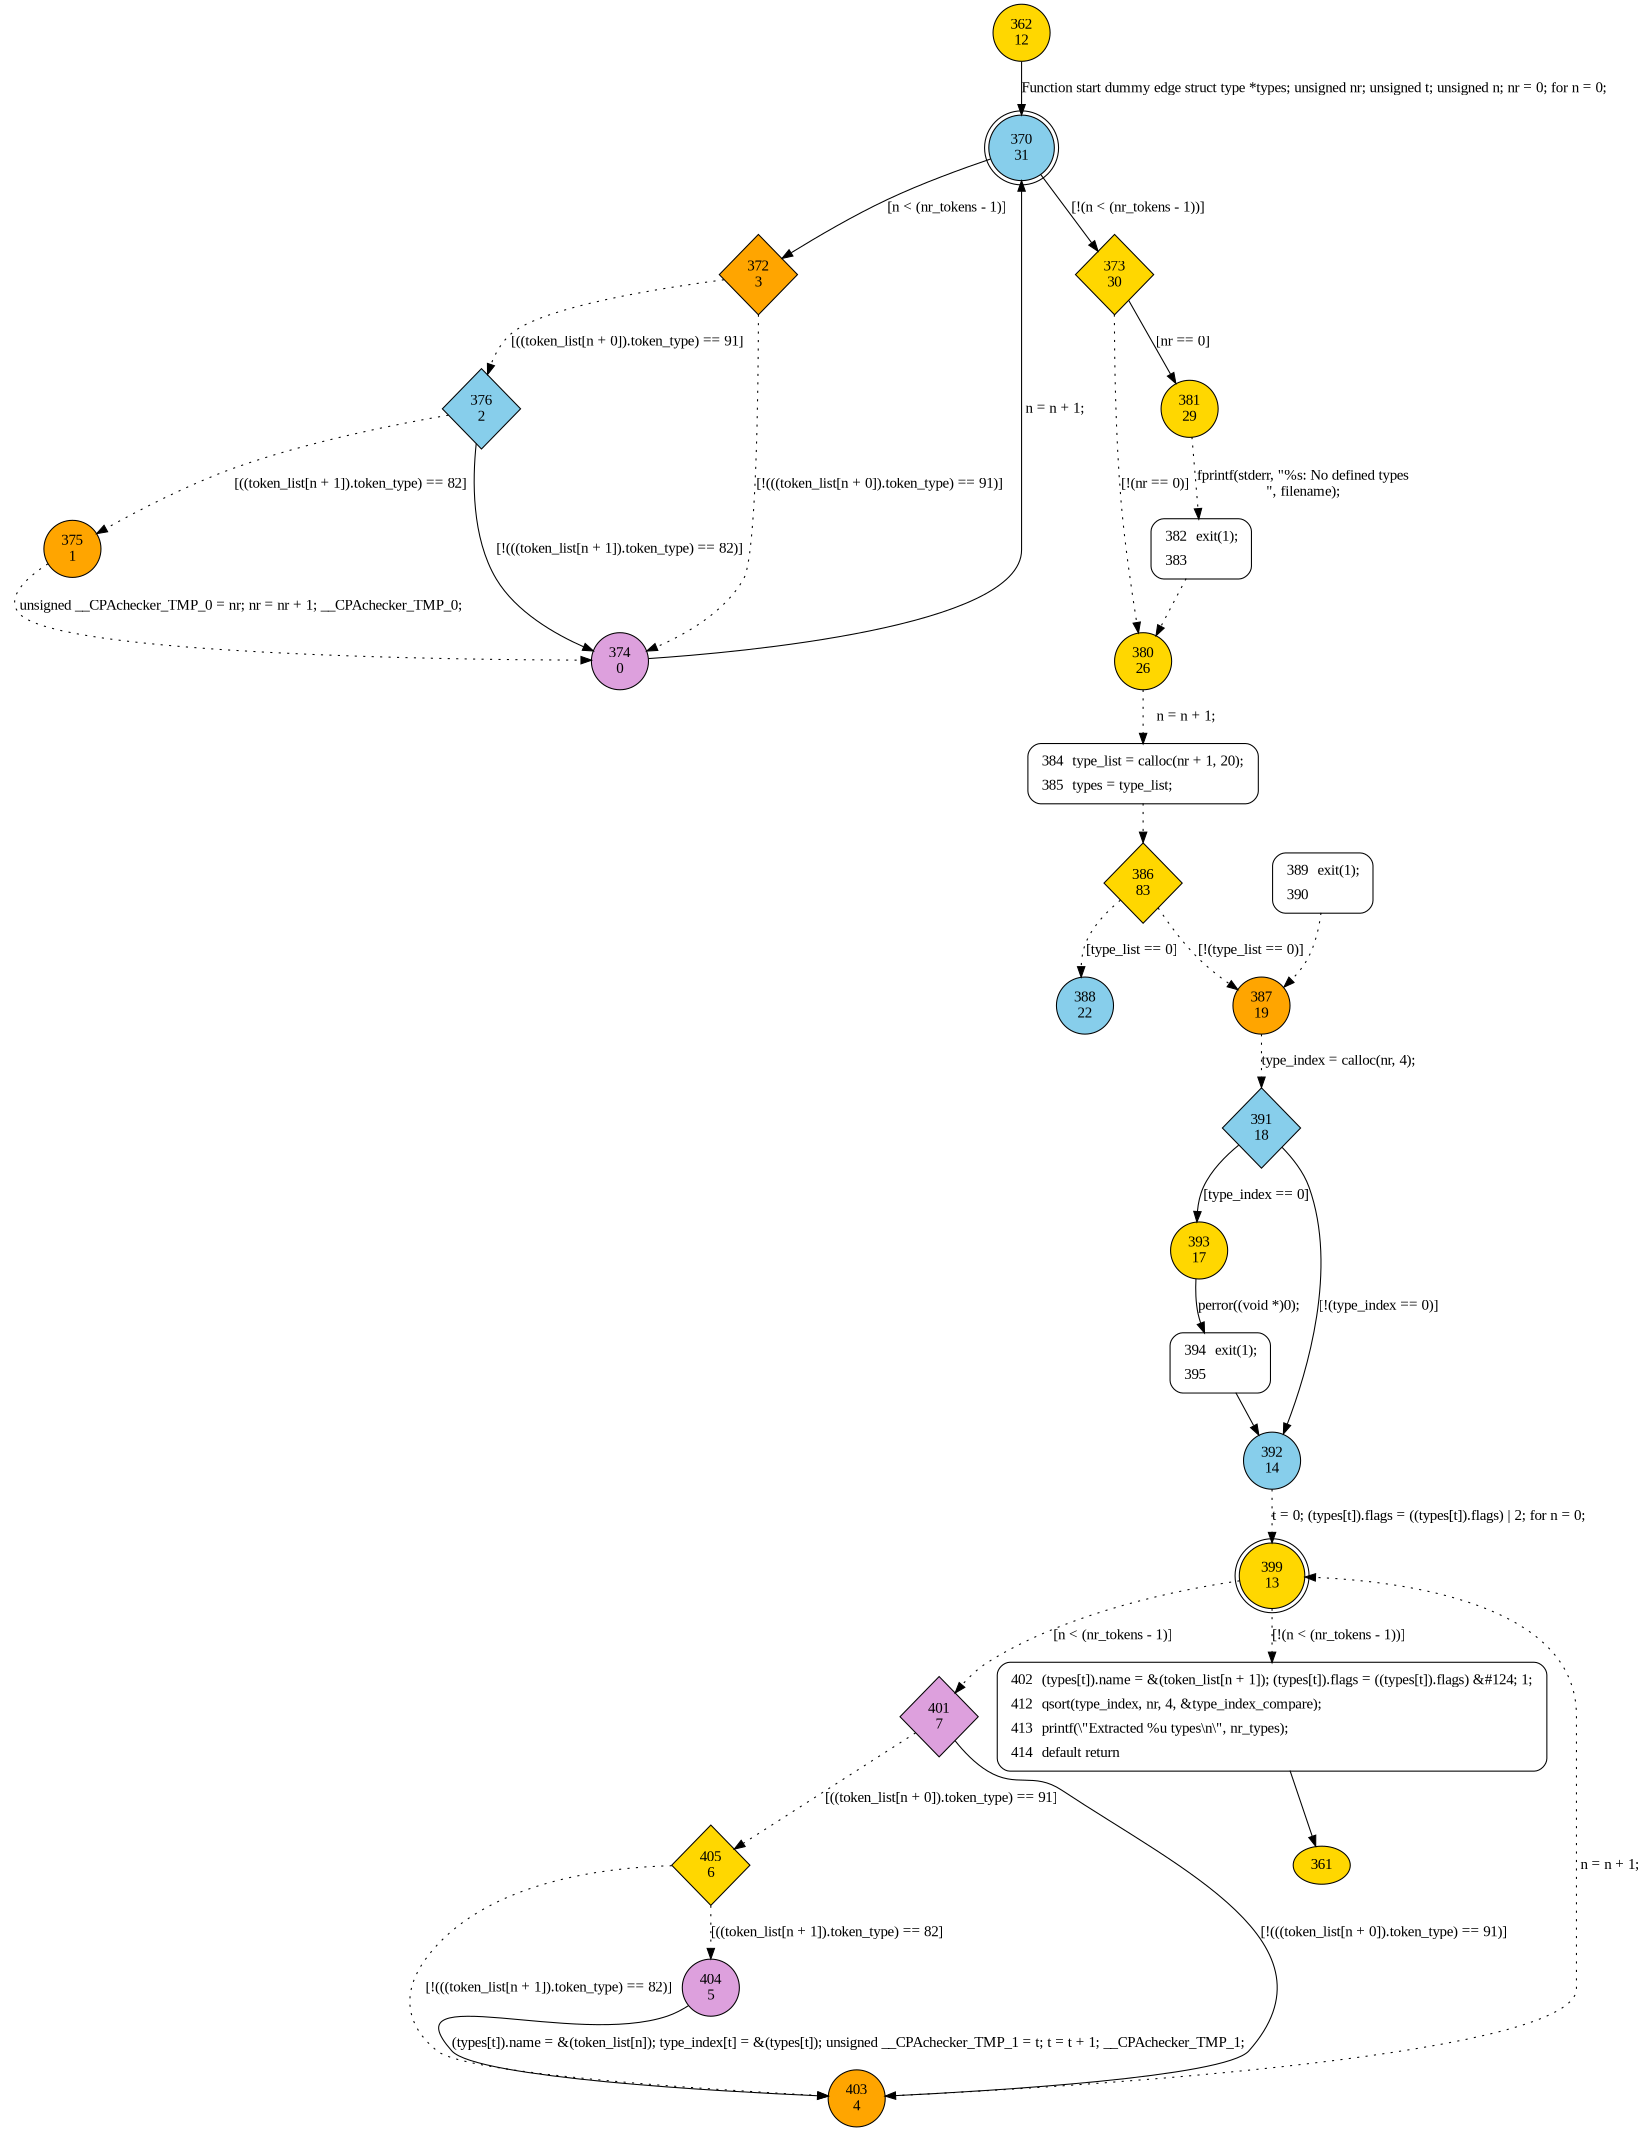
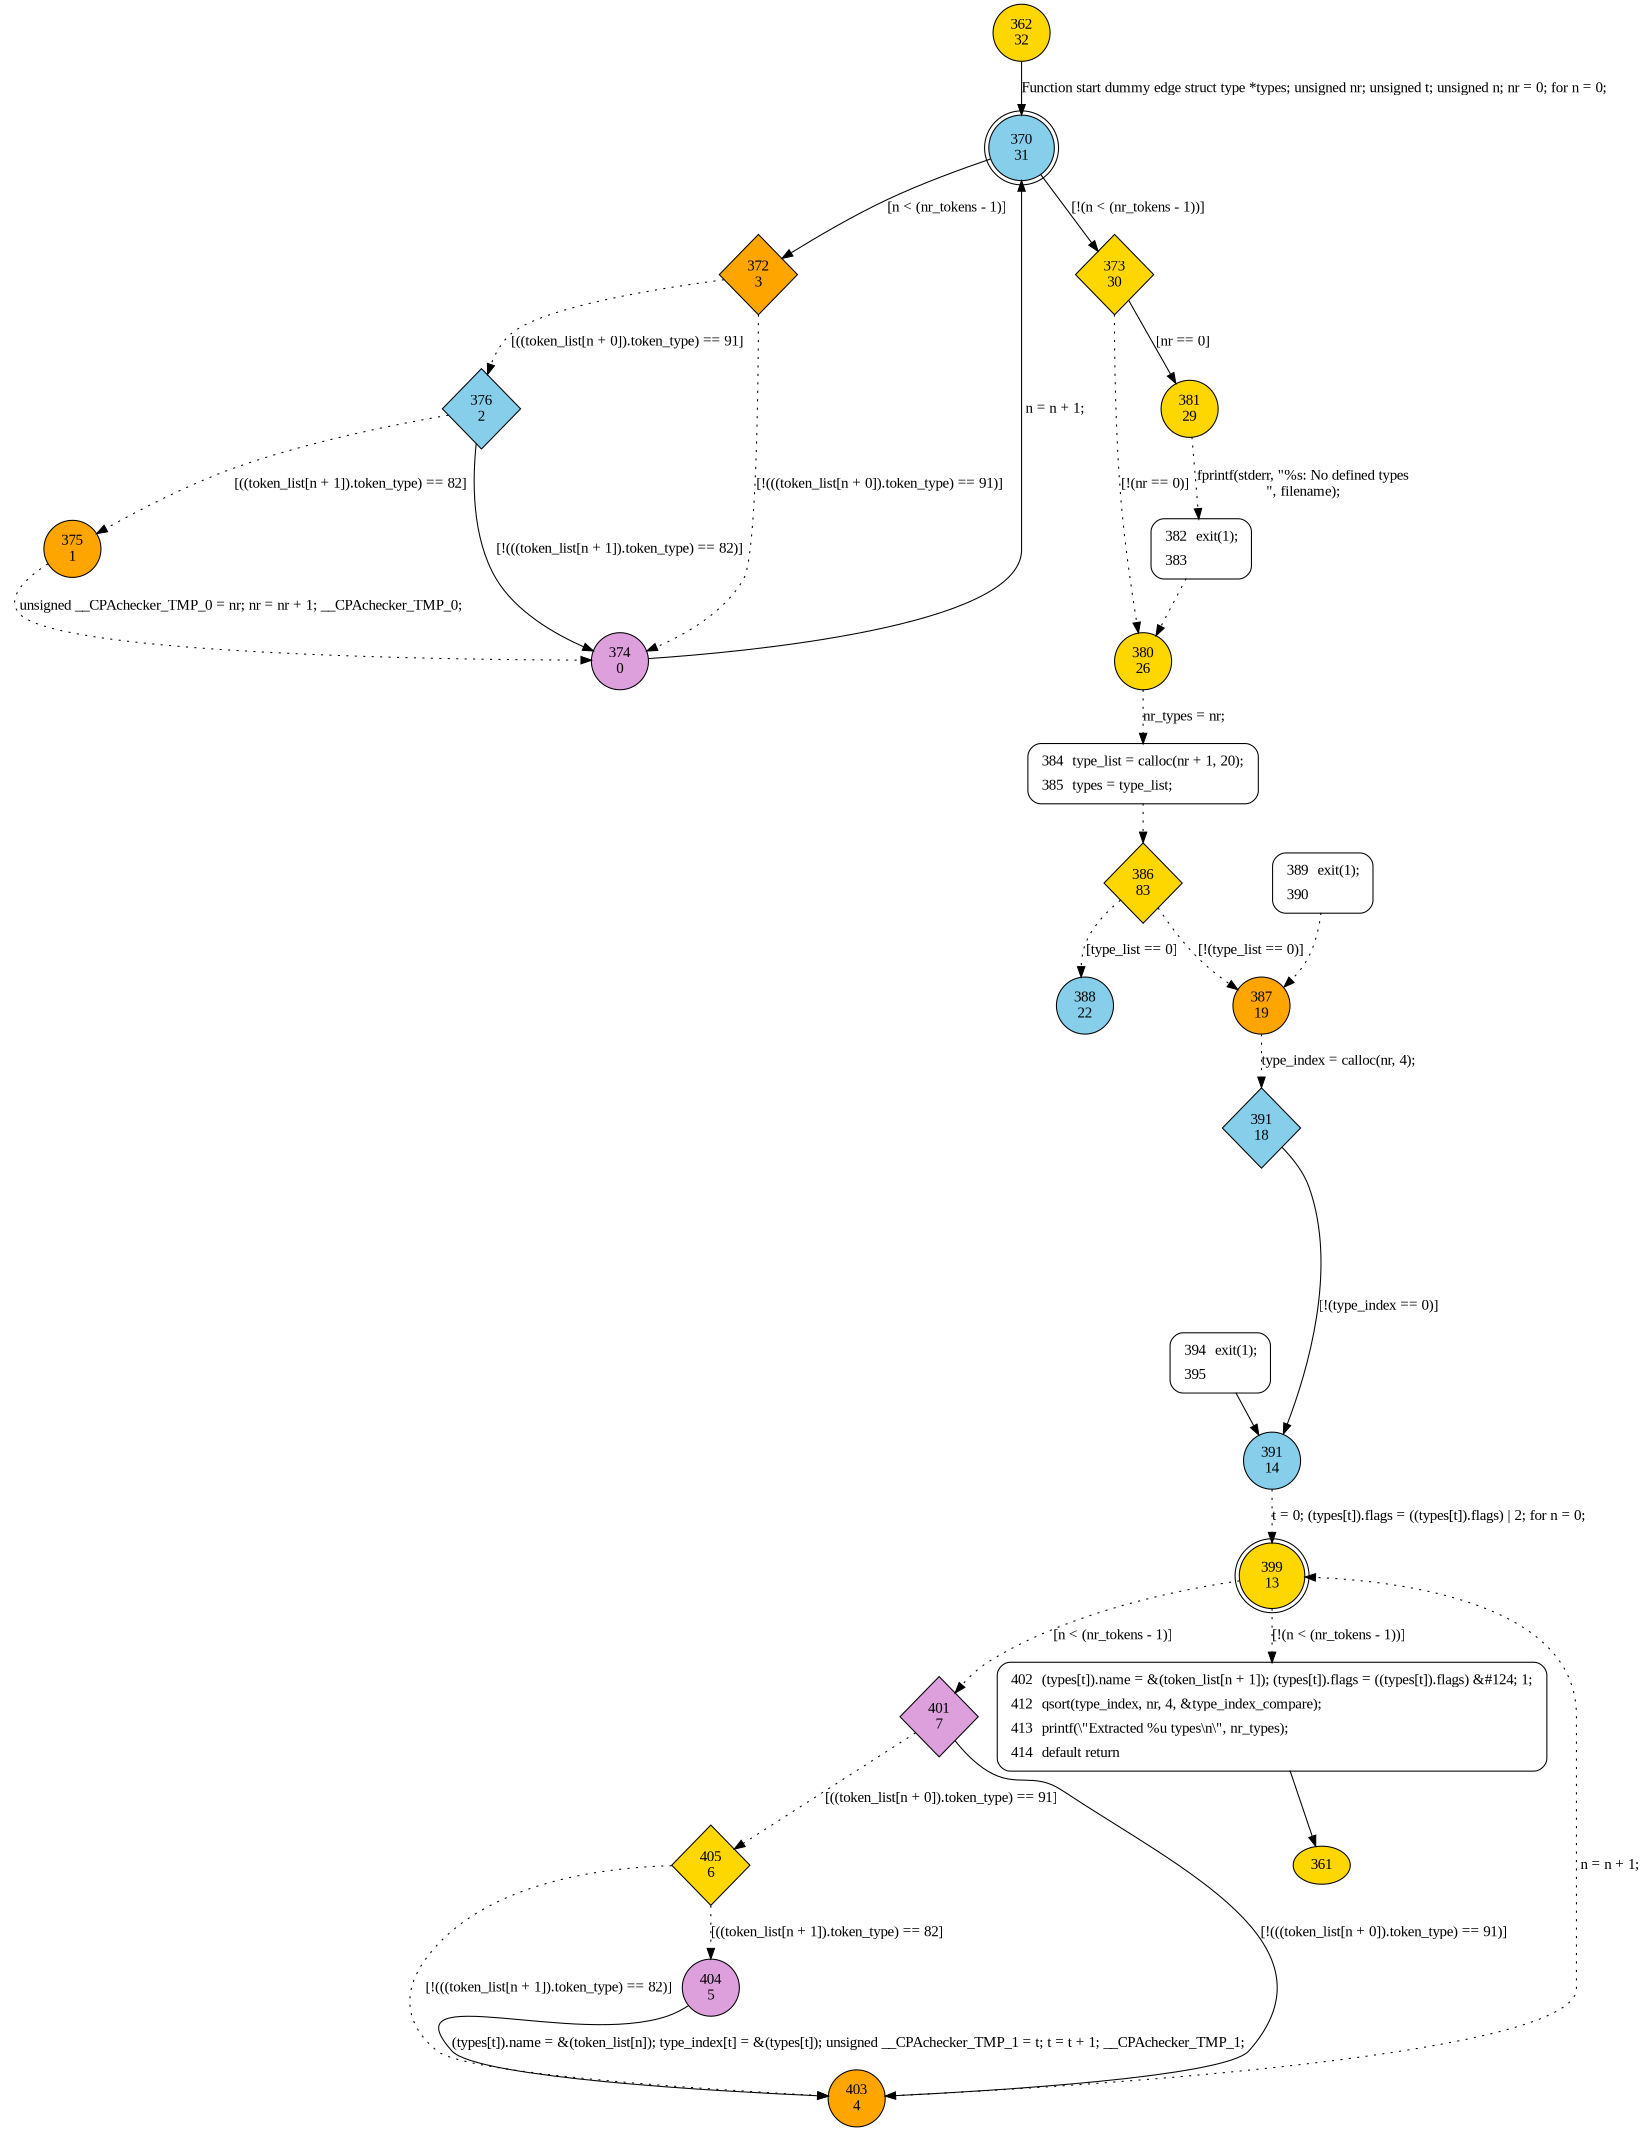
node "362 12": label "362 12" -> "362 32"
edge "380 26" -> "384": label " n = n + 1;" -> "nr_types = nr;"
node "393 17": removed
node "392 14": label "392 14" -> "391 14"
